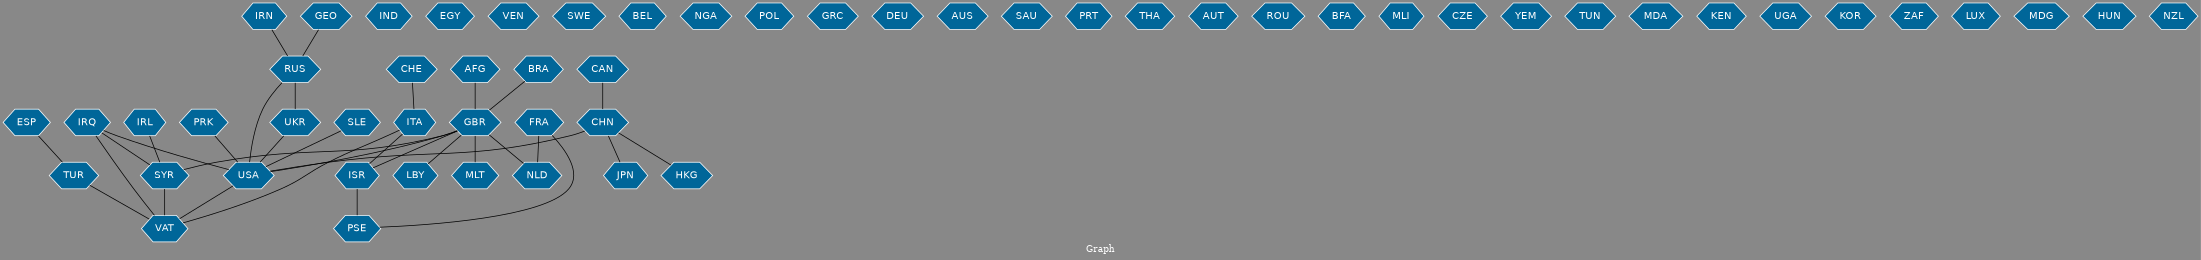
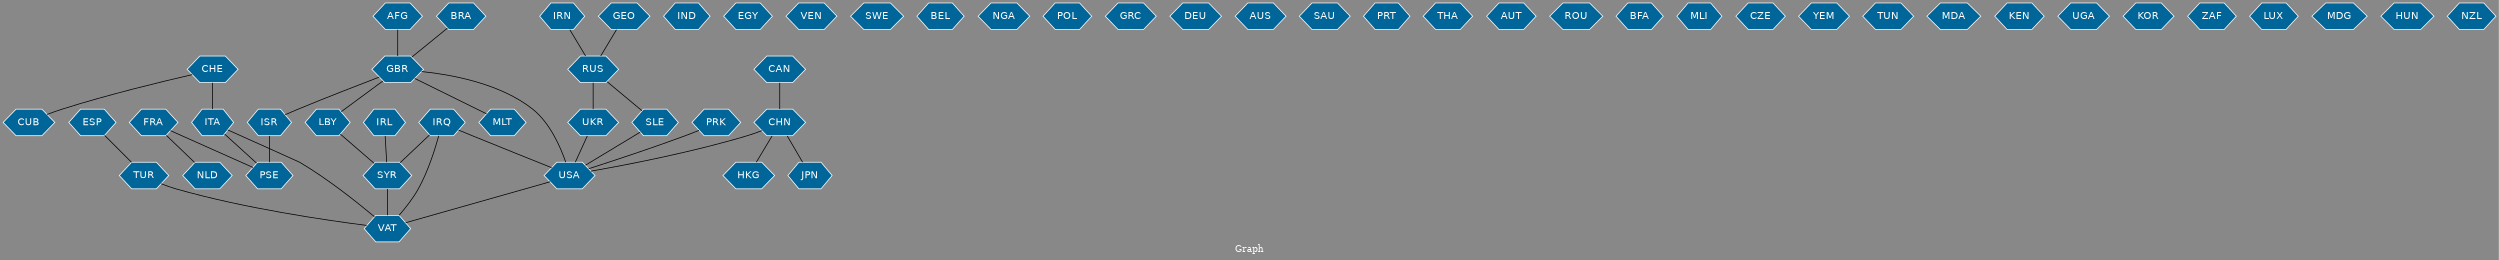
edge "RUS" -- "USA": now "RUS" -- "SLE"
node "CUB": added
edge "ITA" -- "ISR": now "ITA" -- "PSE"
edge "GBR" -- "SYR": now "LBY" -- "SYR"
edge "GBR" -- "NLD": removed
